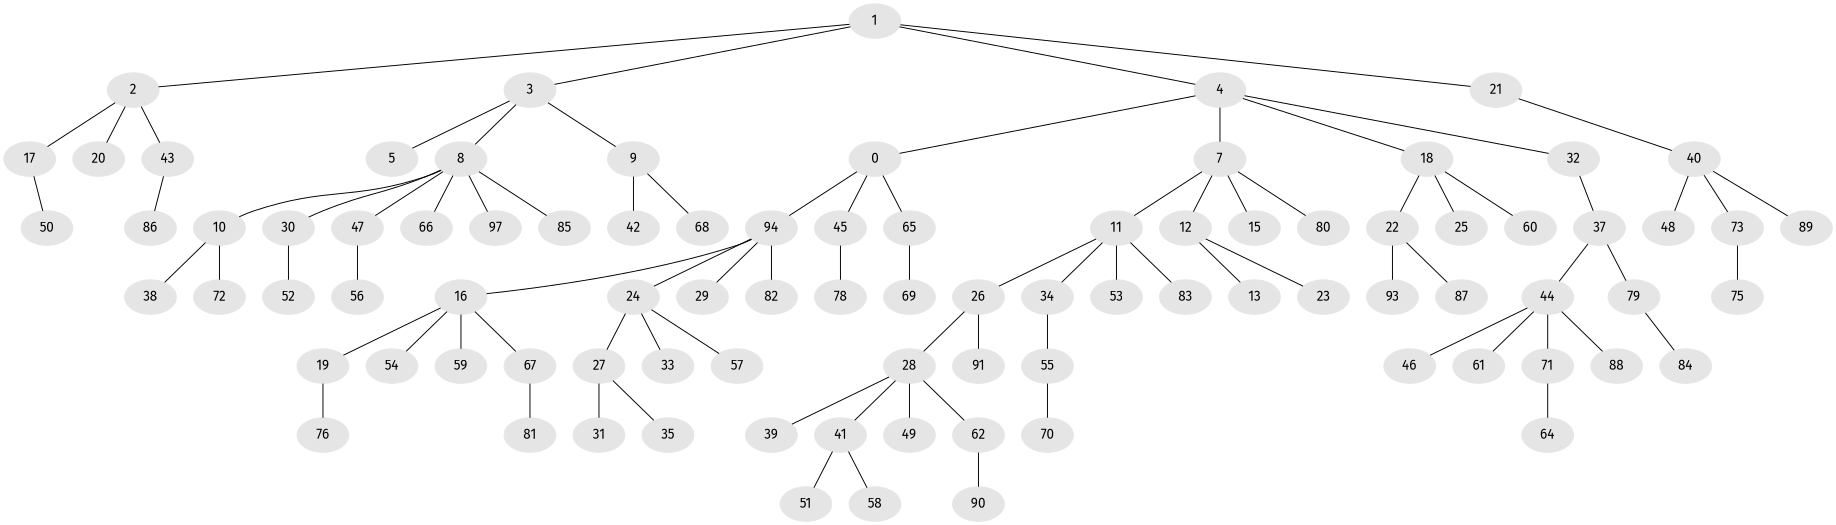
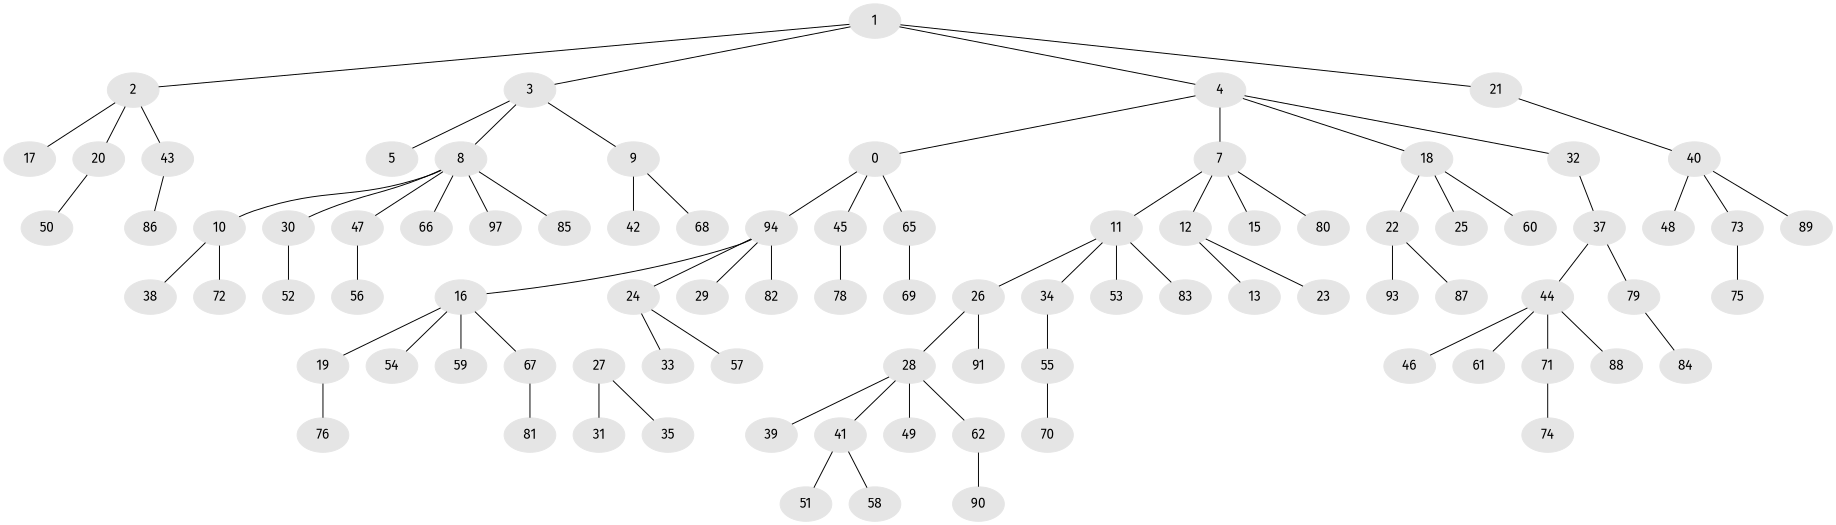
edge "17" -- "50": now "20" -- "50"
edge "24" -- "27": removed
node "64": label "64" -> "74"
